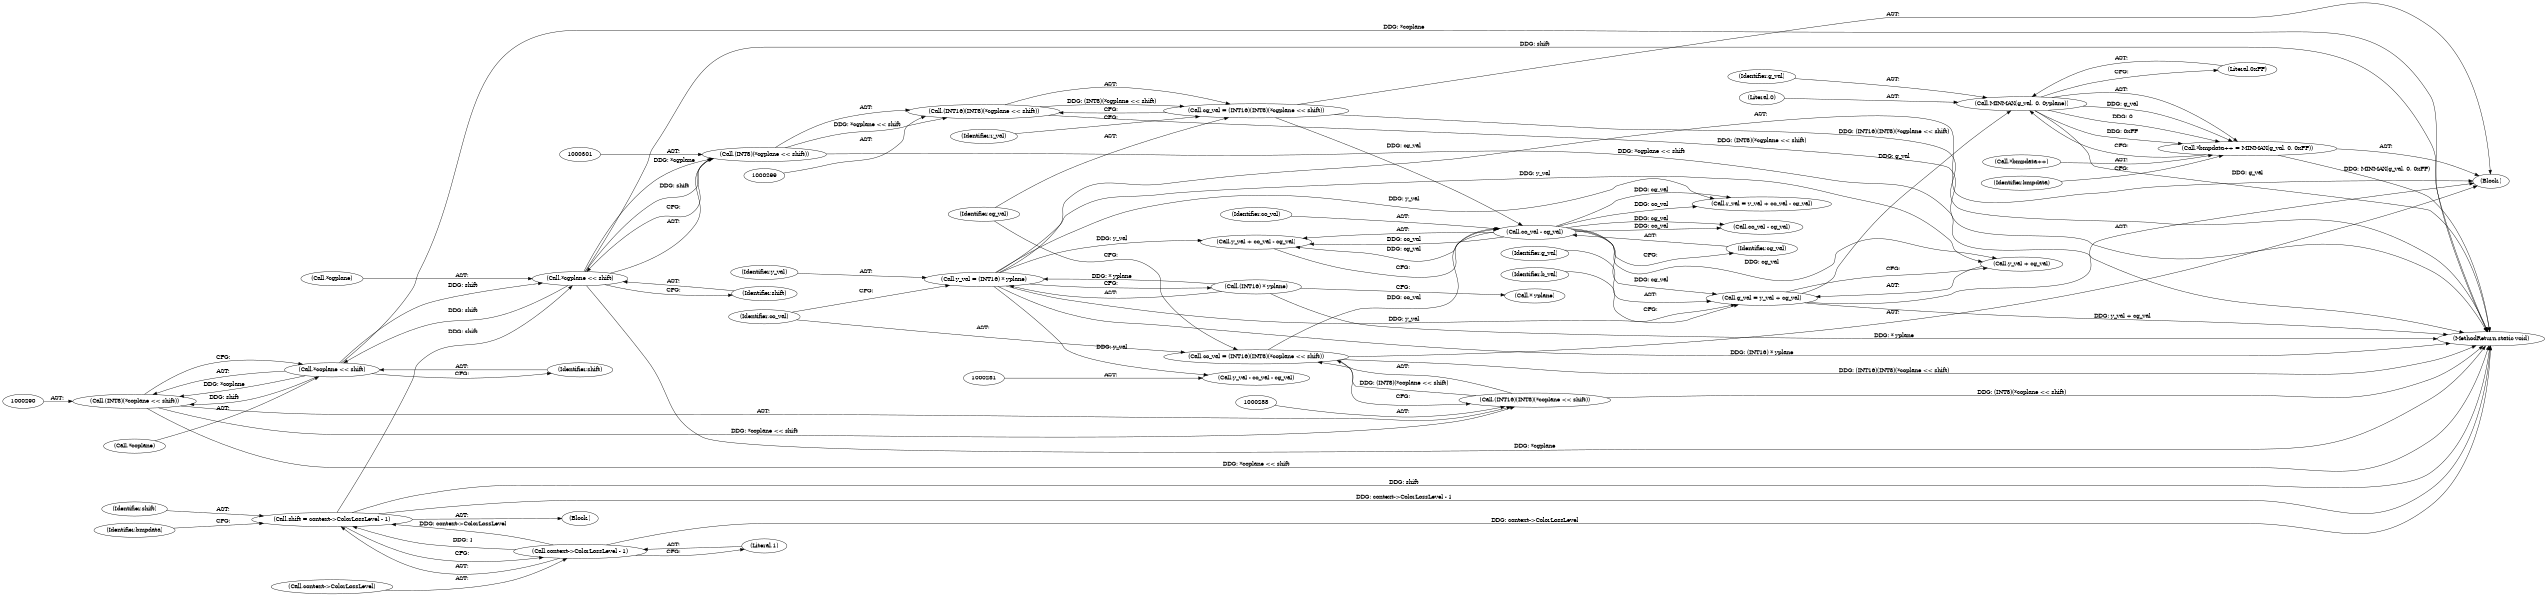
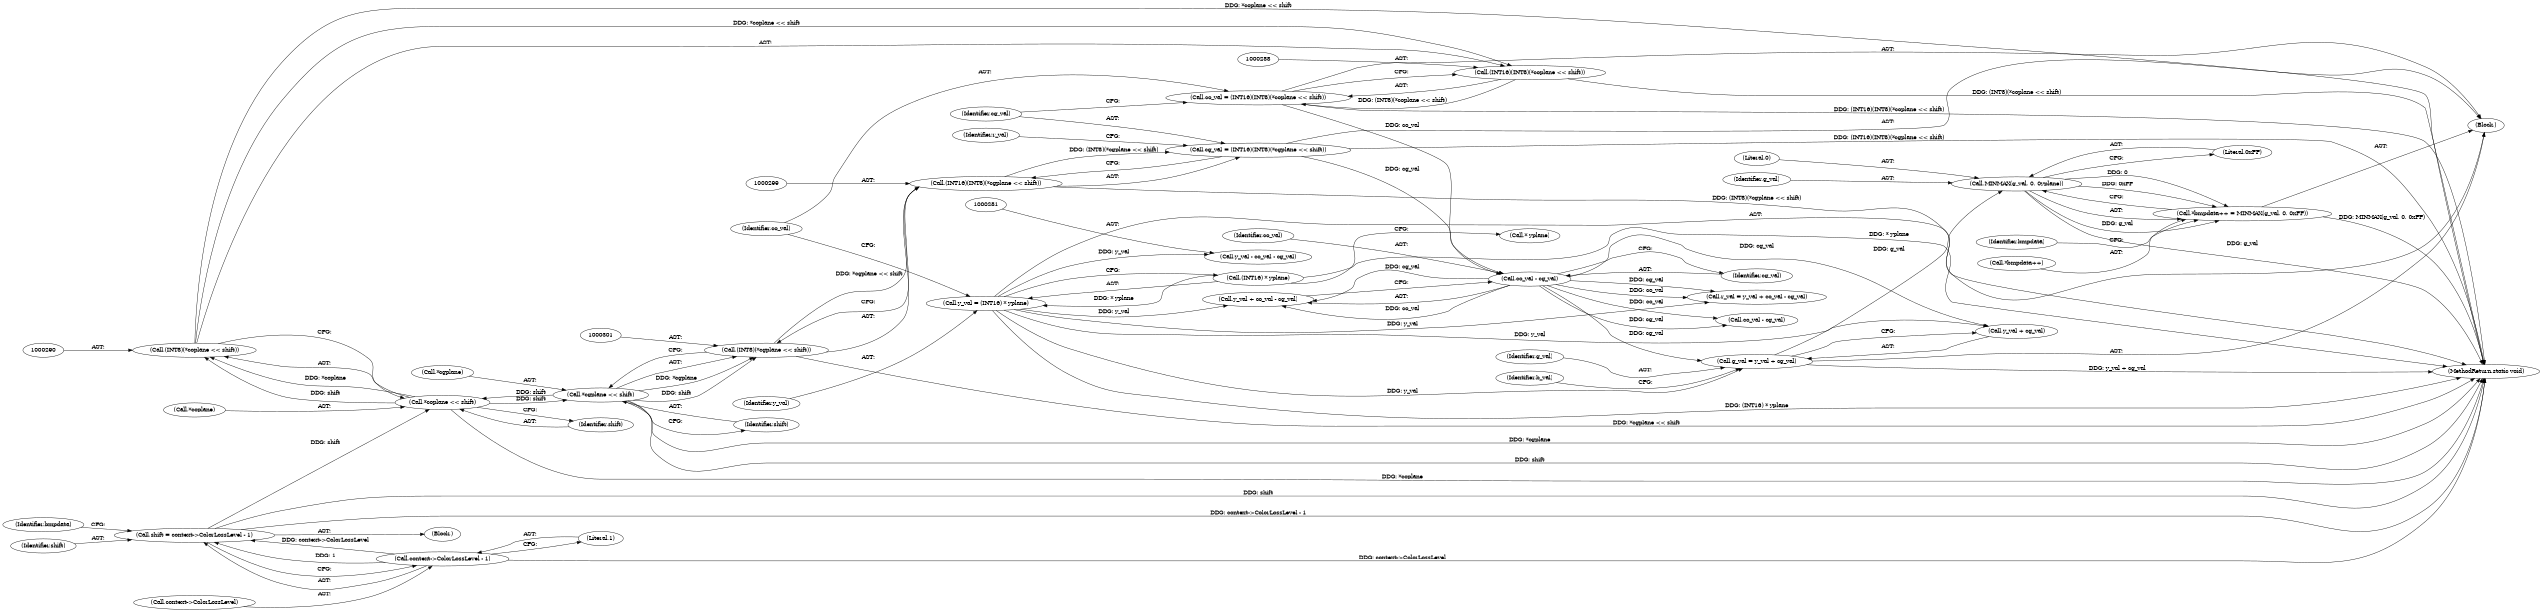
edge "(Call,(INT16)(INT8)(*cgplane << shift))" -> "(Call,(INT8)(*cgplane << shift))": added, label "CFG:"
edge "(Call,shift = context->ColorLossLevel - 1)" -> "(Call,*cgplane << shift)": now "(Call,shift = context->ColorLossLevel - 1)" -> "(Call,*coplane << shift)"
